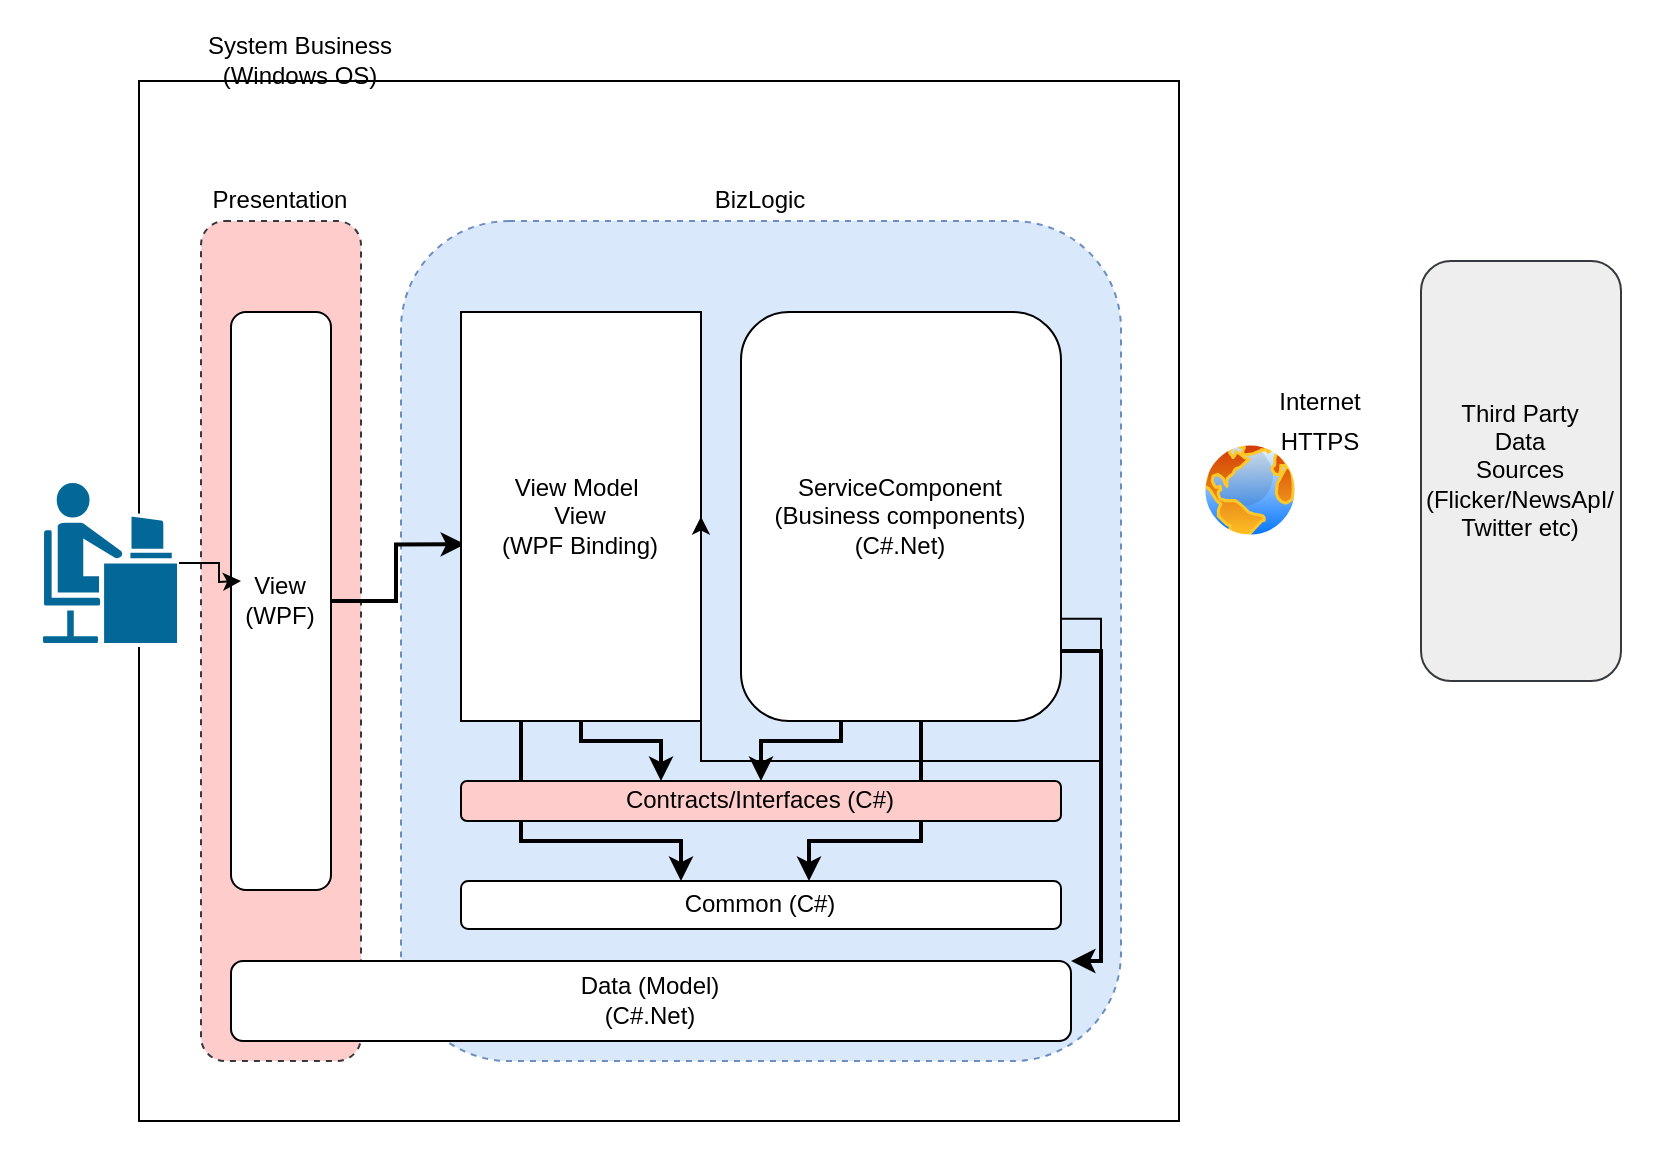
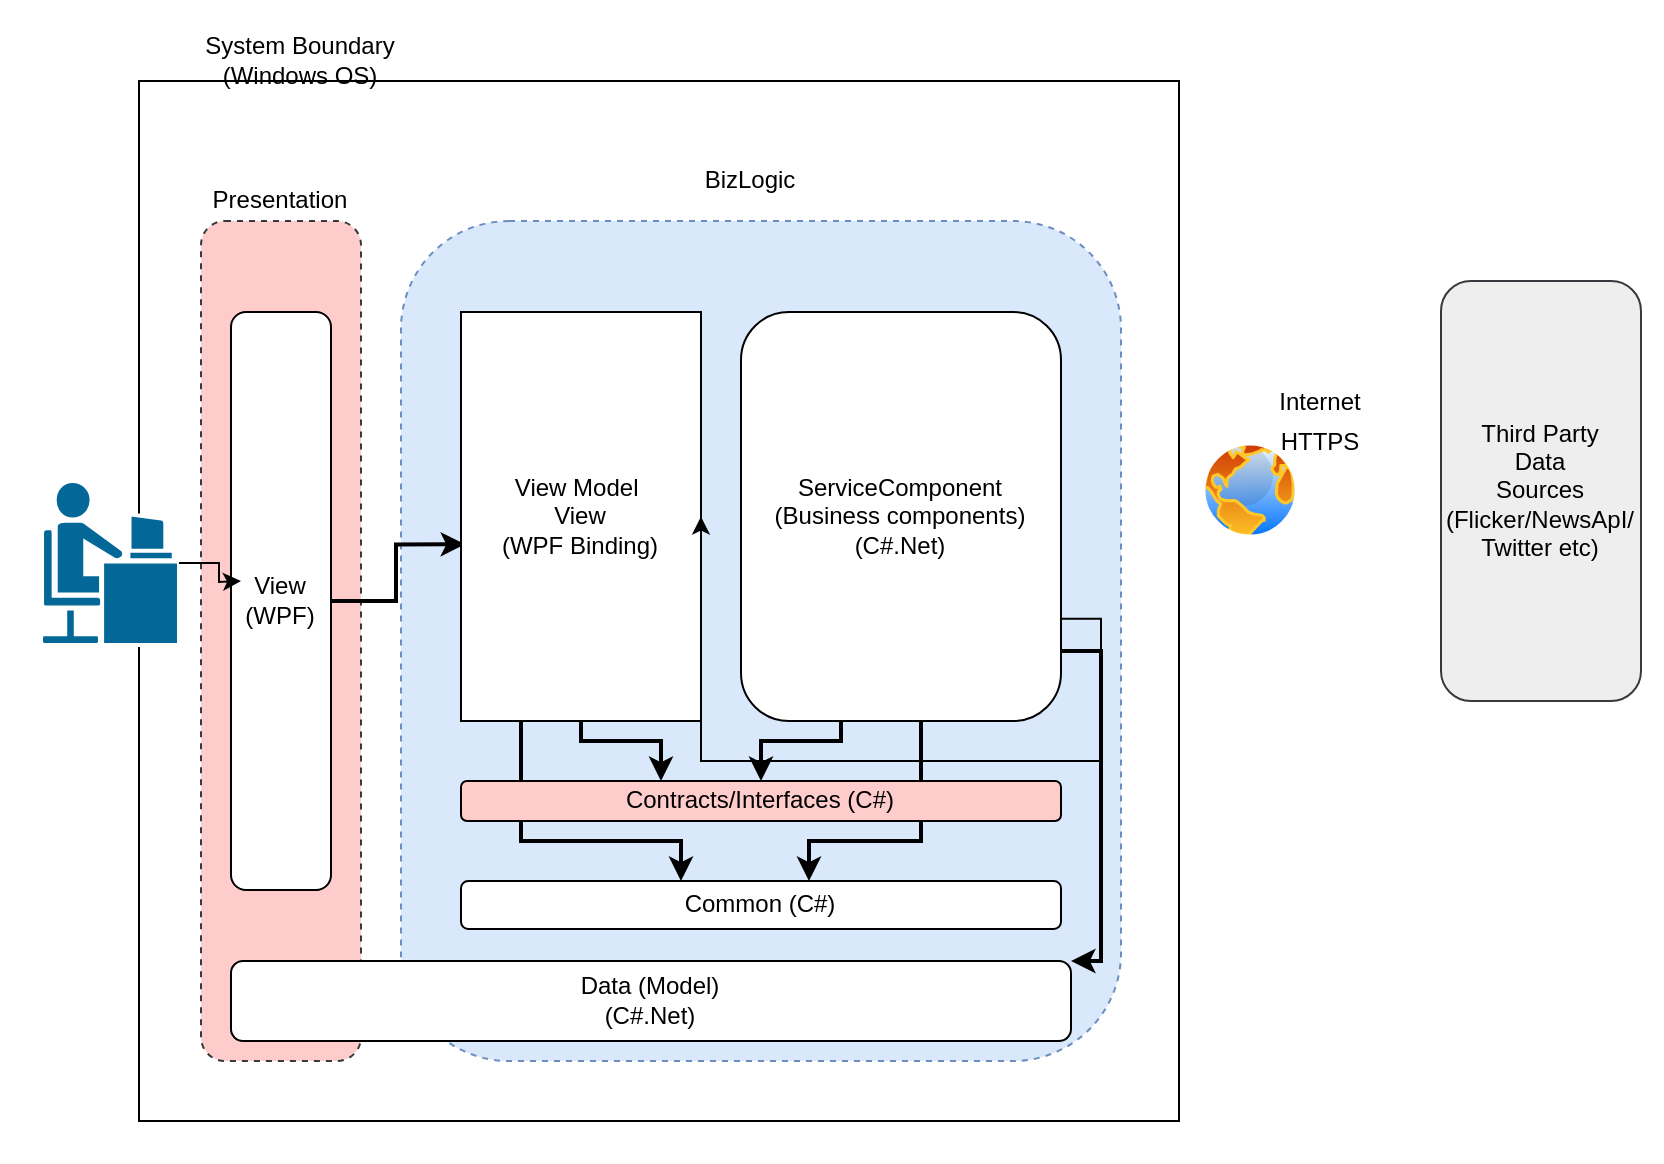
node "System Business (Windows OS)": label "System Business (Windows OS)" -> "System Boundary (Windows OS)"
node "BizLogic": moved (761, 201) -> (751, 181)
node "Third Party Data Sources (Flicker/NewsApI/ Twitter etc)": moved (1521, 471) -> (1541, 491)
